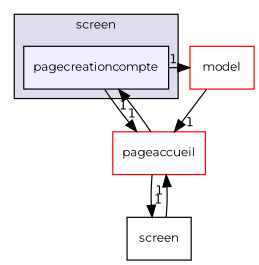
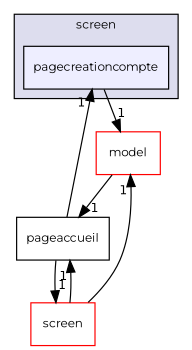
edge "pagecreationcompte" -> "pageaccueil": removed
node "pageaccueil": color red -> black
node "screen": color black -> red
edge "screen" -> "model": added
